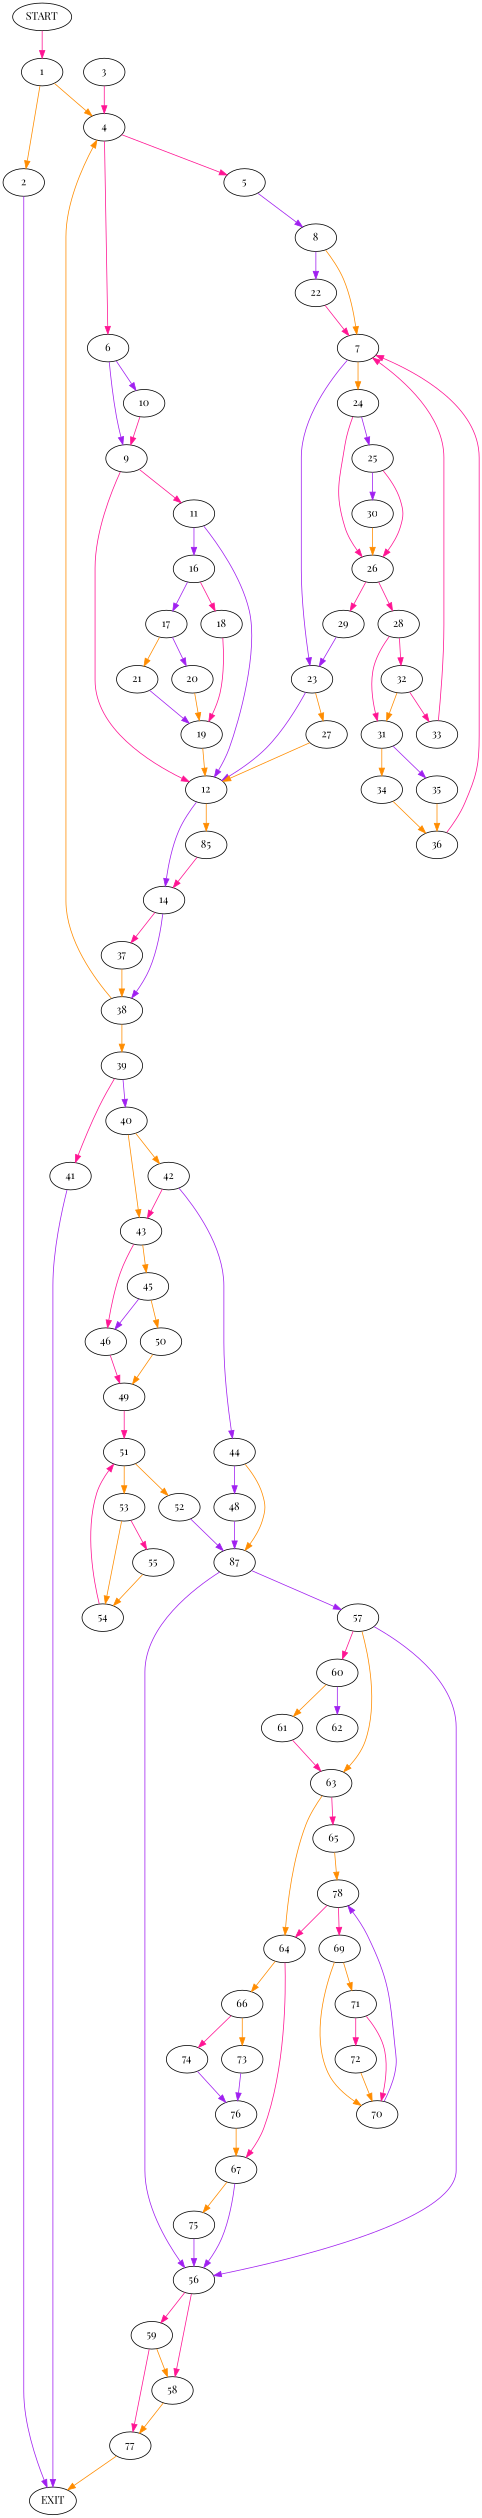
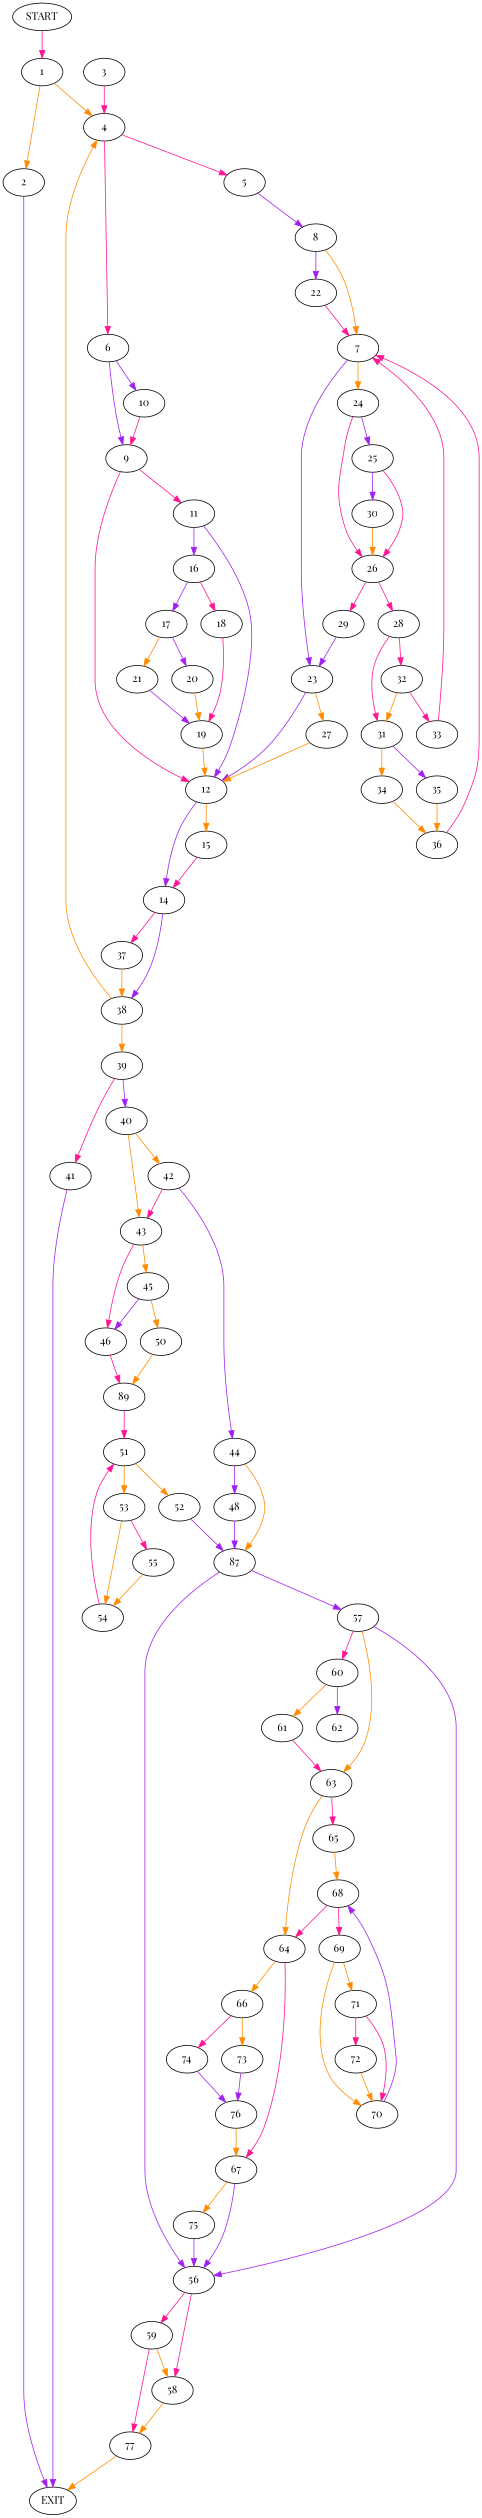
node "85": label "85" -> "15"
node "49": label "49" -> "89"
node "78": label "78" -> "68"
